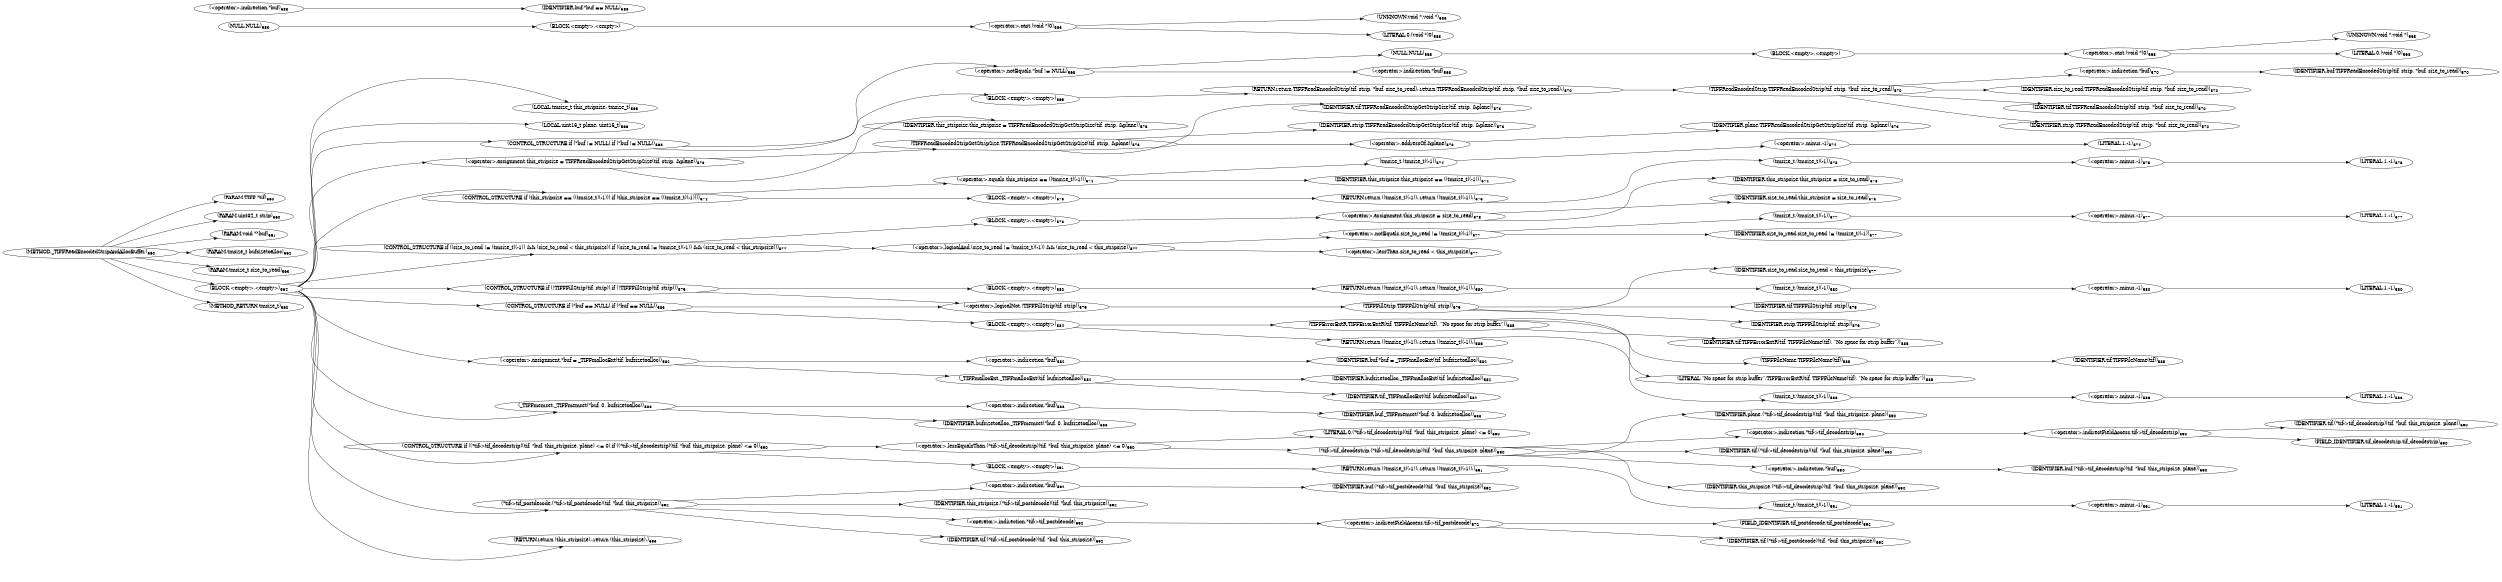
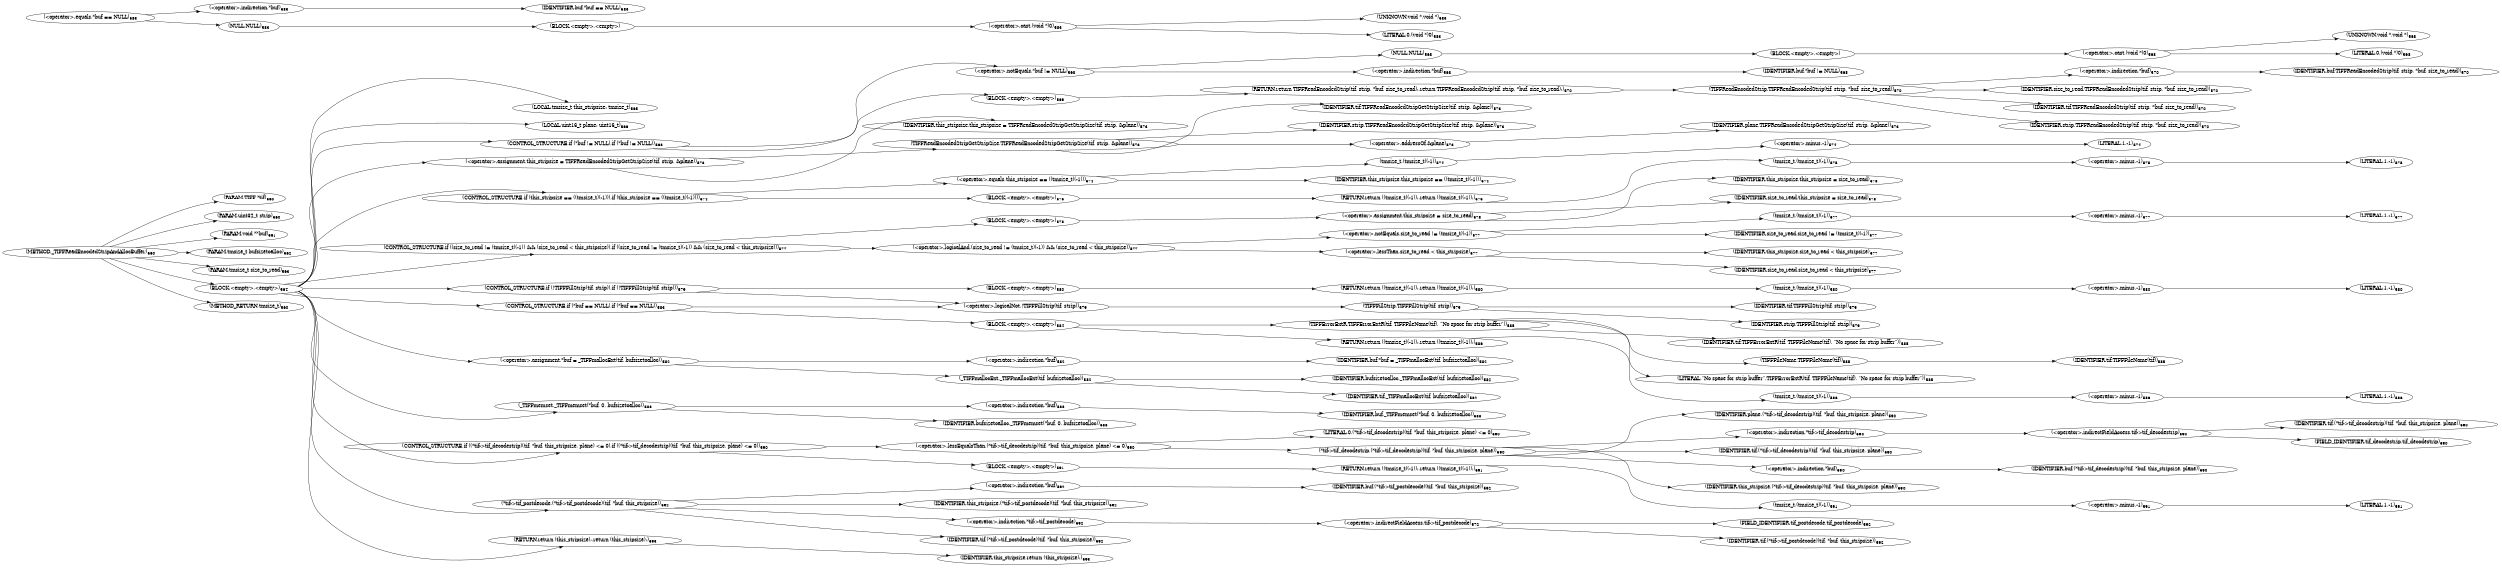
node "(<operator>.equals,*buf == NULL)": added
node "(IDENTIFIER,buf,*buf != NULL)": added
node "(IDENTIFIER,this_stripsize,size_to_read < this_stripsize)": added
edge "(TIFFFillStrip,TIFFFillStrip(tif, strip))" -> "(IDENTIFIER,size_to_read,size_to_read < this_stripsize)": now "(<operator>.lessThan,size_to_read < this_stripsize)" -> "(IDENTIFIER,size_to_read,size_to_read < this_stripsize)"
node "(IDENTIFIER,this_stripsize,return (this_stripsize);)": added
